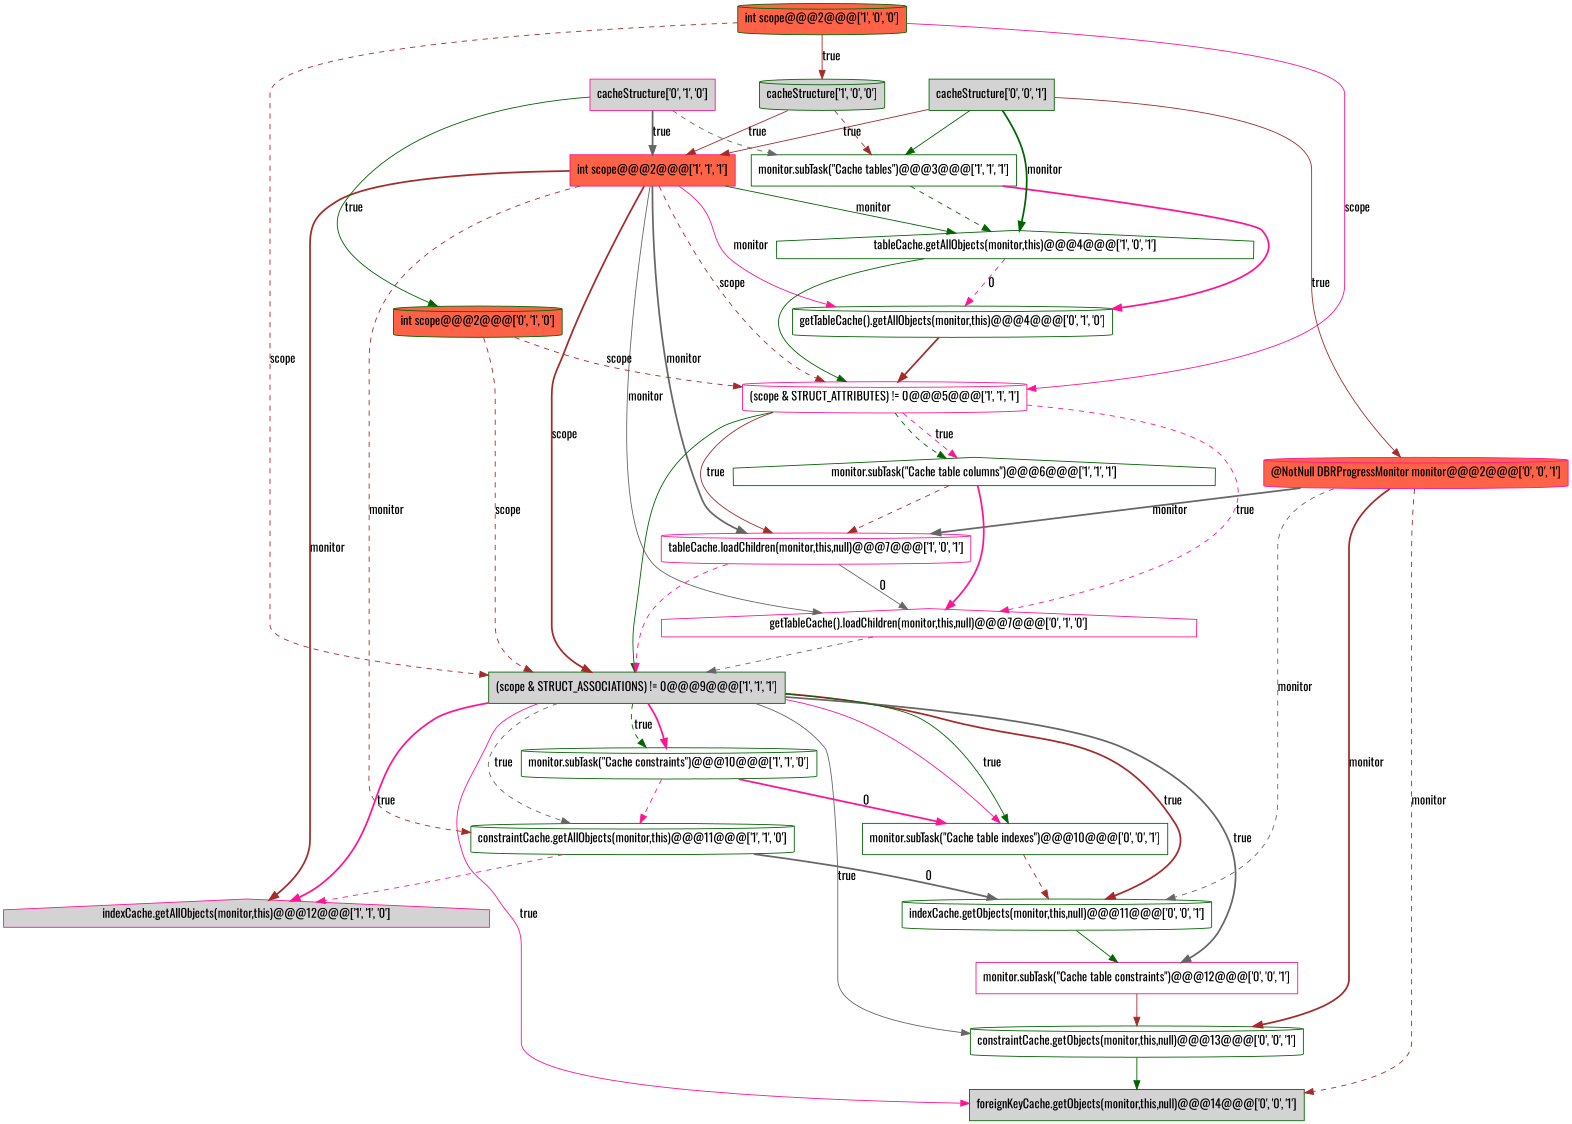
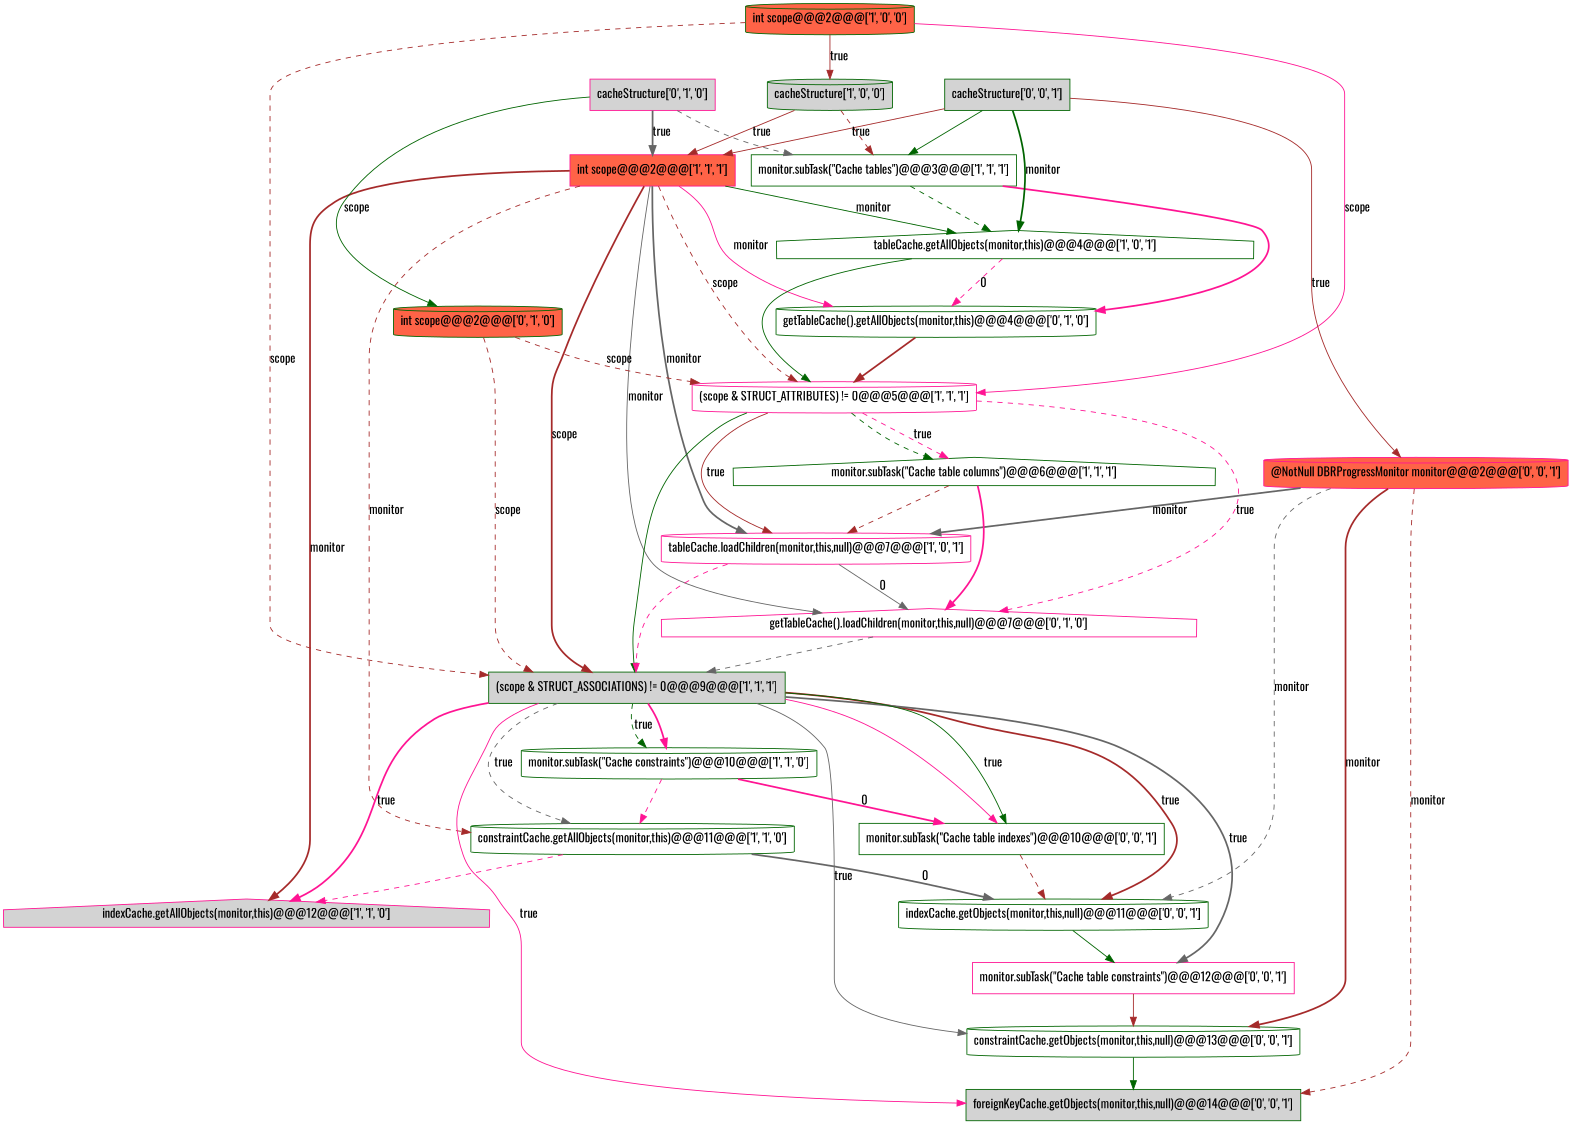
edge "cacheStructure['0', '1', '0']" -> "int scope@@@2@@@['0', '1', '0']": label "true" -> "scope"
